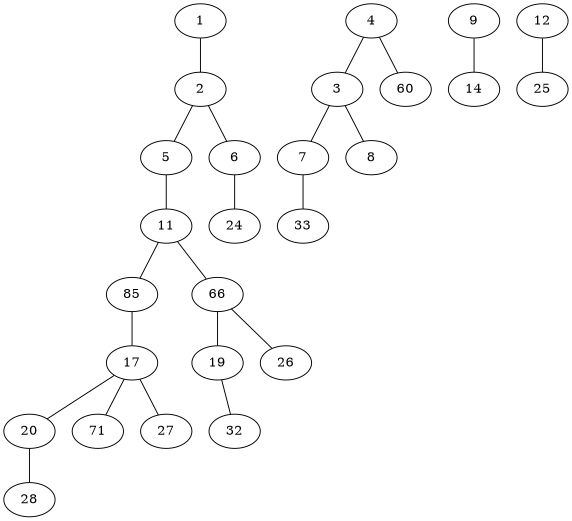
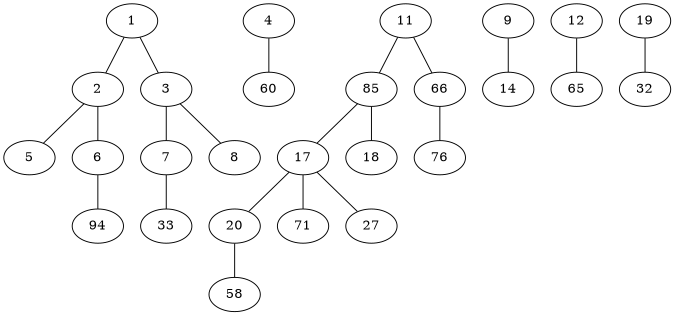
edge "4" -- "3": now "1" -- "3"
node "25": label "25" -> "65"
node "18": added
edge "5" -- "11": removed
node "24": label "24" -> "94"
edge "66" -- "19": removed
node "26": label "26" -> "76"
node "28": label "28" -> "58"
